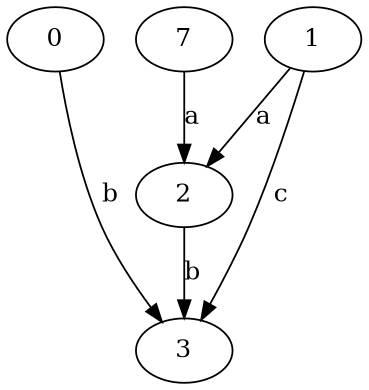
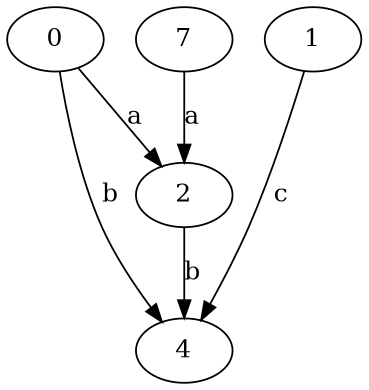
edge "1" -> "2": now "0" -> "2"
node "3": label "3" -> "4"
